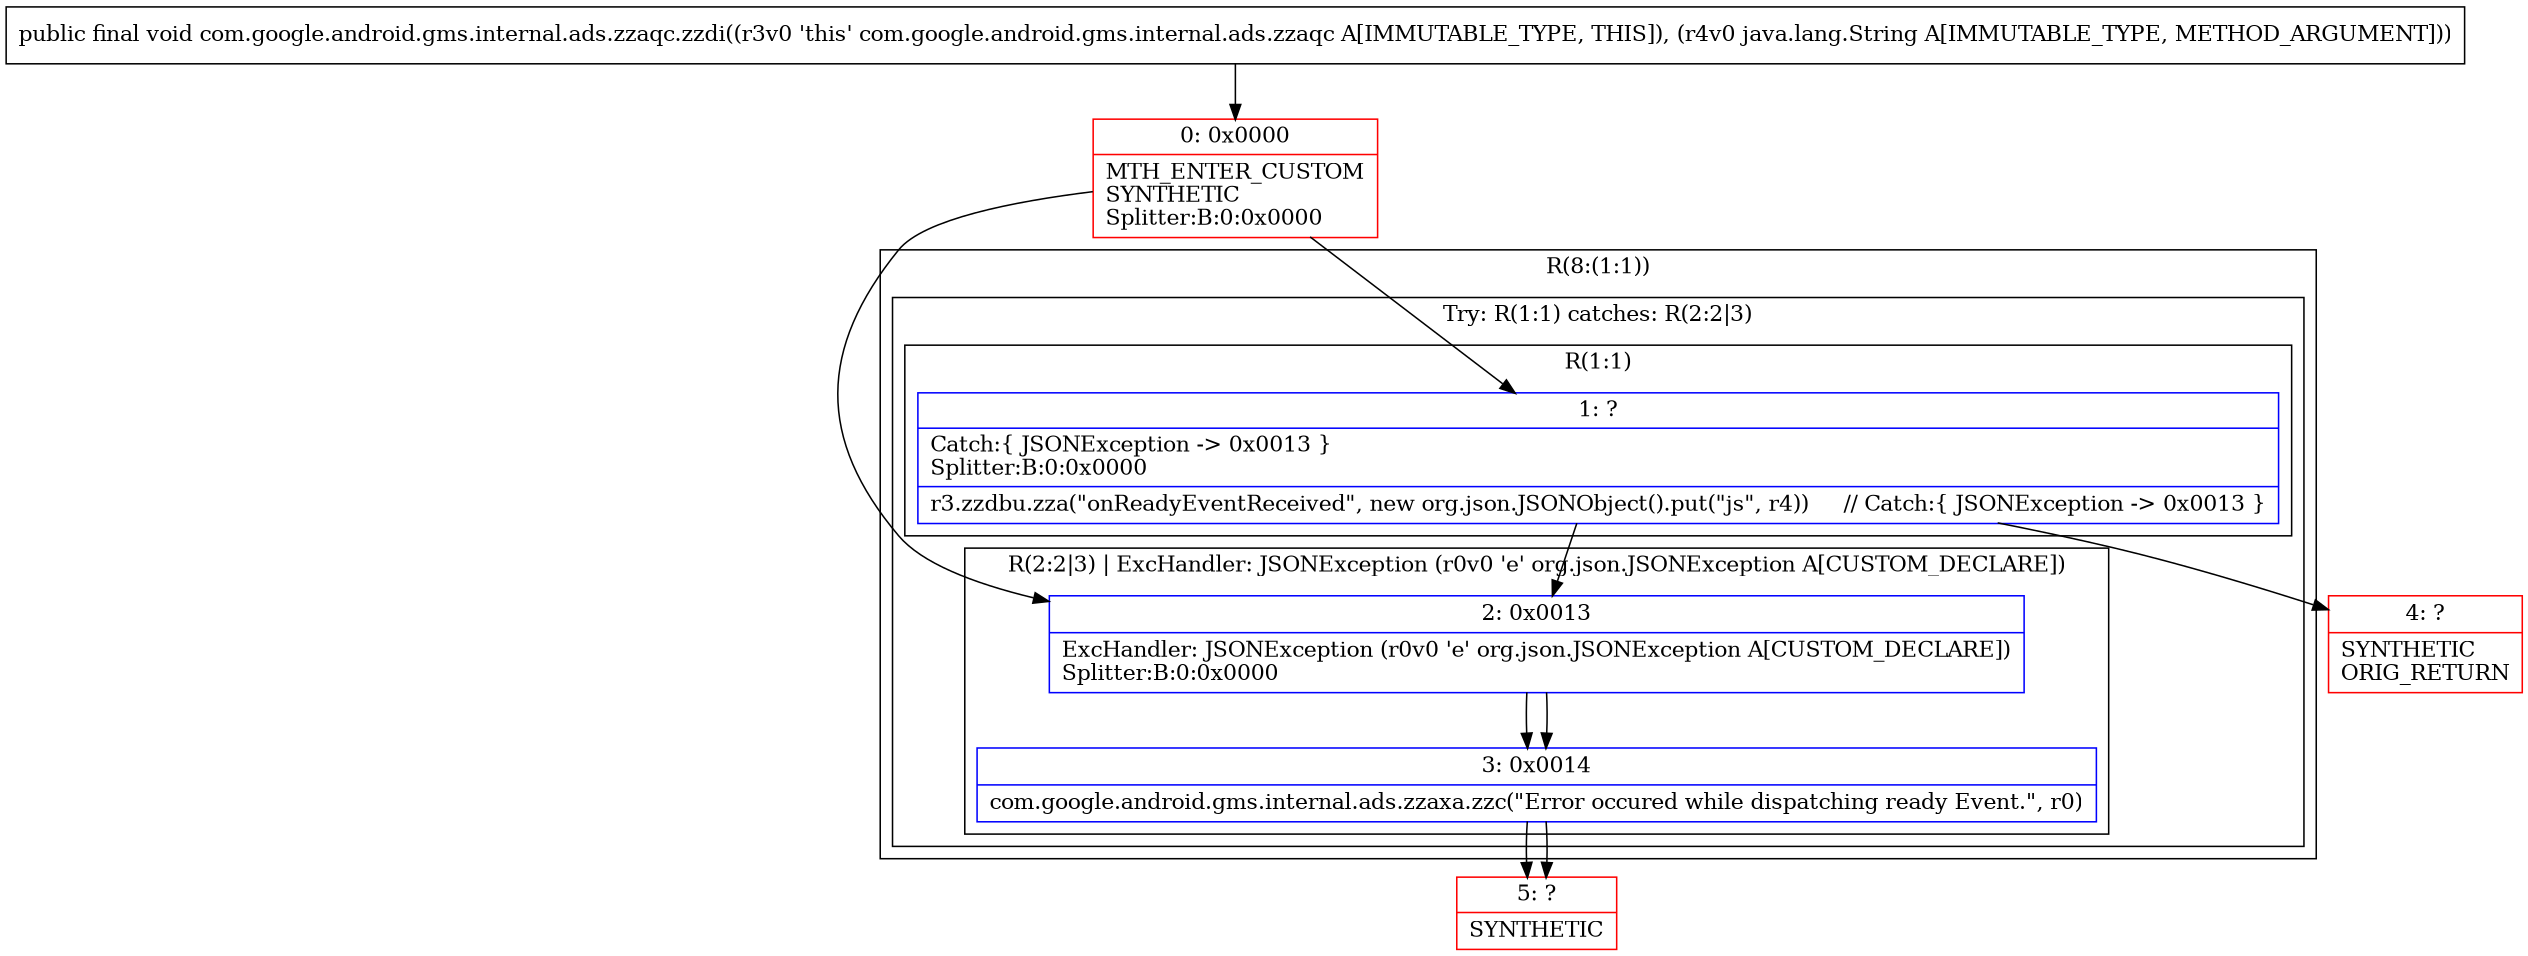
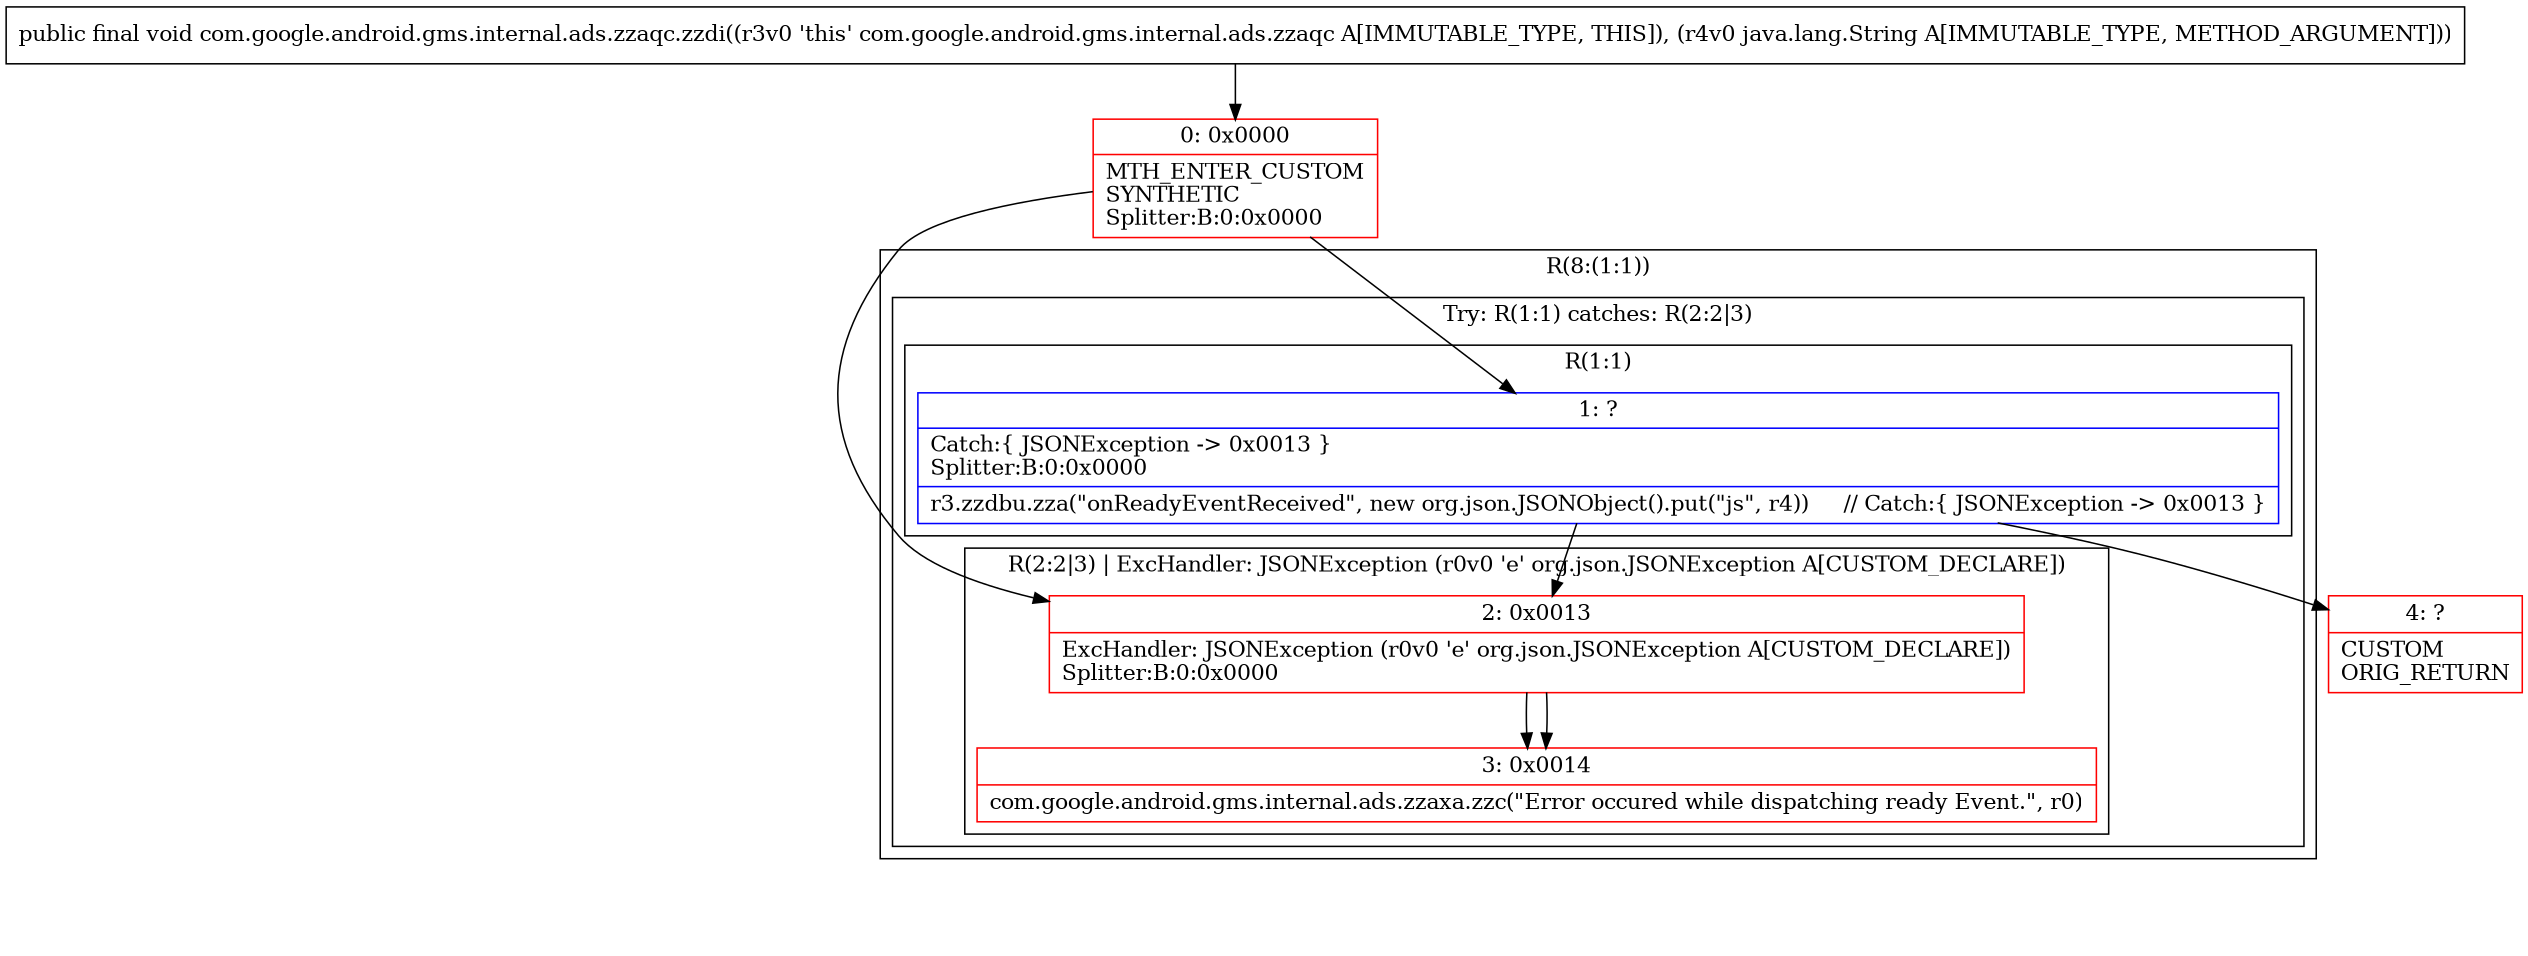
node "2: 0x0013": color blue -> red
node "4: ?": text "SYNTHETIC" -> "CUSTOM"
node "3: 0x0014": color blue -> red
node "5: ?": removed
